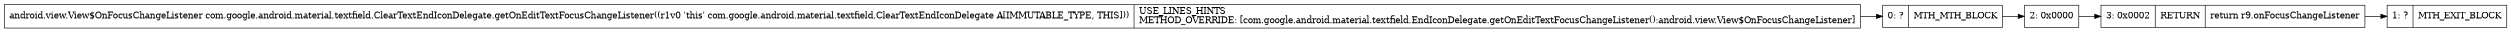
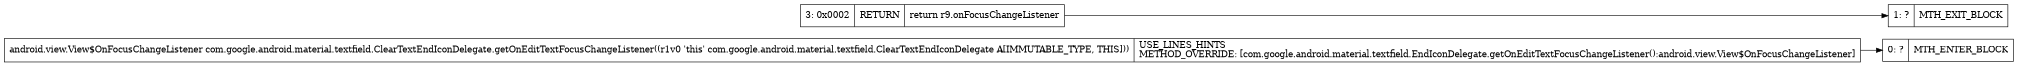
node "0: ?": text "MTH_MTH_BLOCK" -> "MTH_ENTER_BLOCK"
node "2: 0x0000": removed
